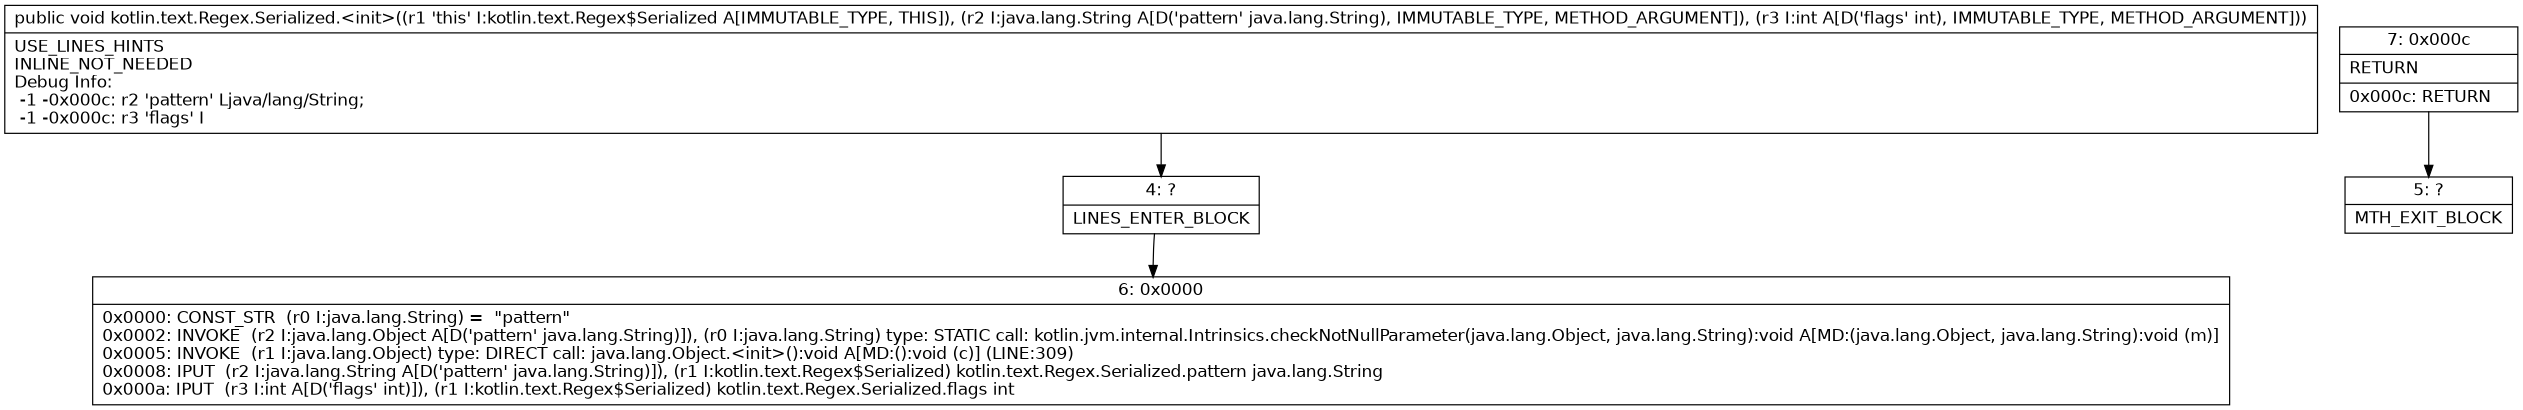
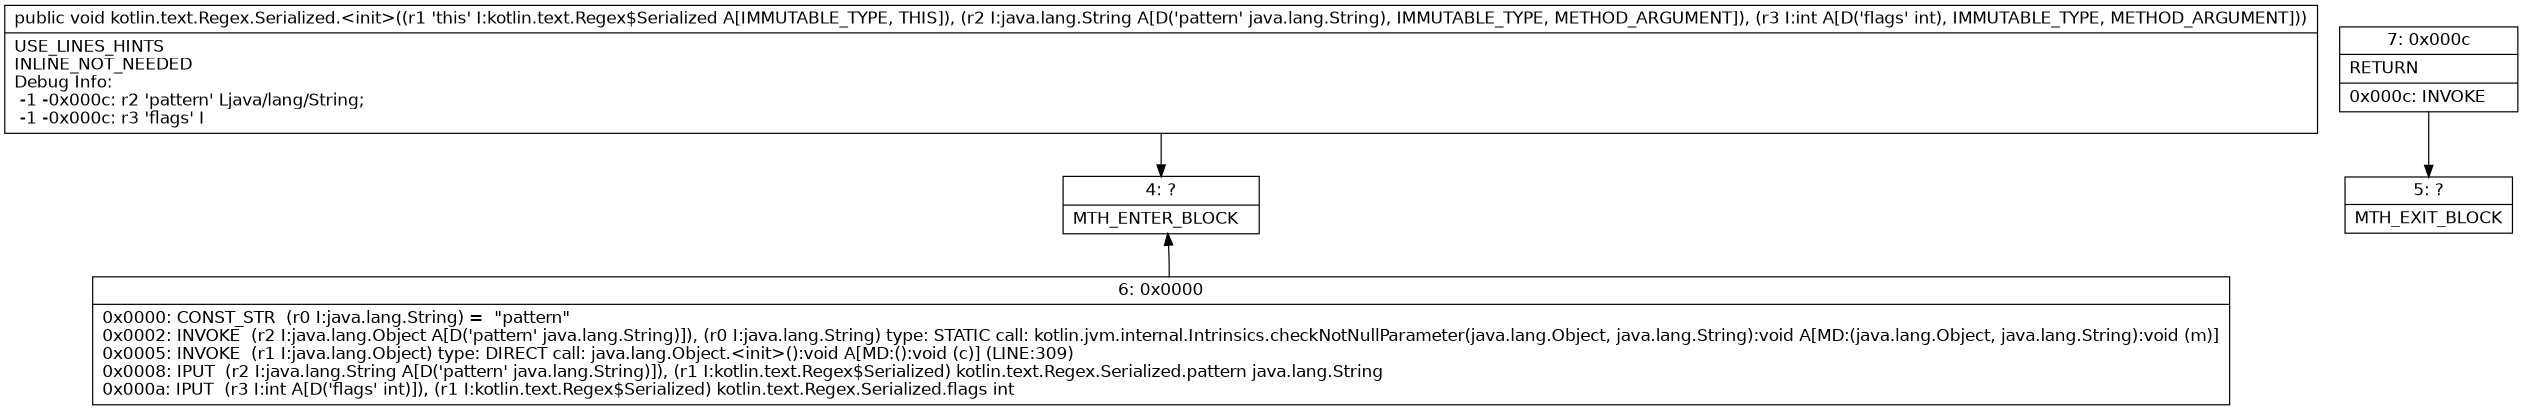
node "7: 0x000c": text "0x000c: RETURN" -> "0x000c: INVOKE"
node "4: ?": text "LINES_ENTER_BLOCK" -> "MTH_ENTER_BLOCK"
edge "4: ?" -> "6: 0x0000": reversed
